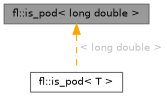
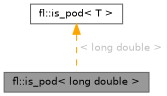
edge "fl::is_pod< T >" -> "fl::is_pod< long double >": reversed
